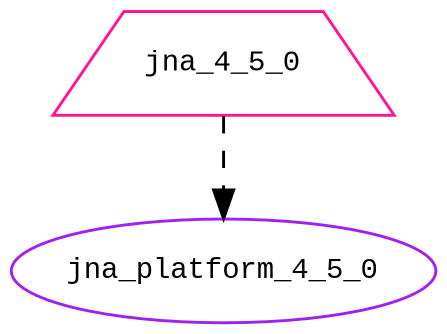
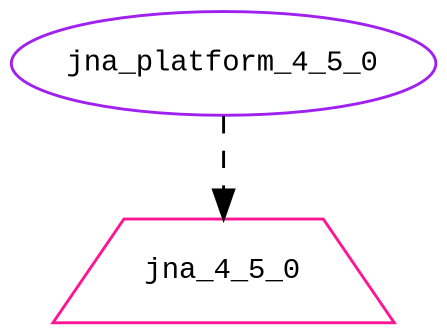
edge "jna_4_5_0" -> "jna_platform_4_5_0": reversed
